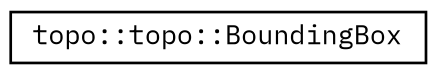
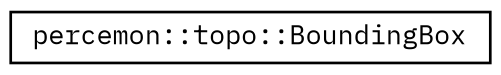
node "topo::topo::BoundingBox": label "topo::topo::BoundingBox" -> "percemon::topo::BoundingBox"
